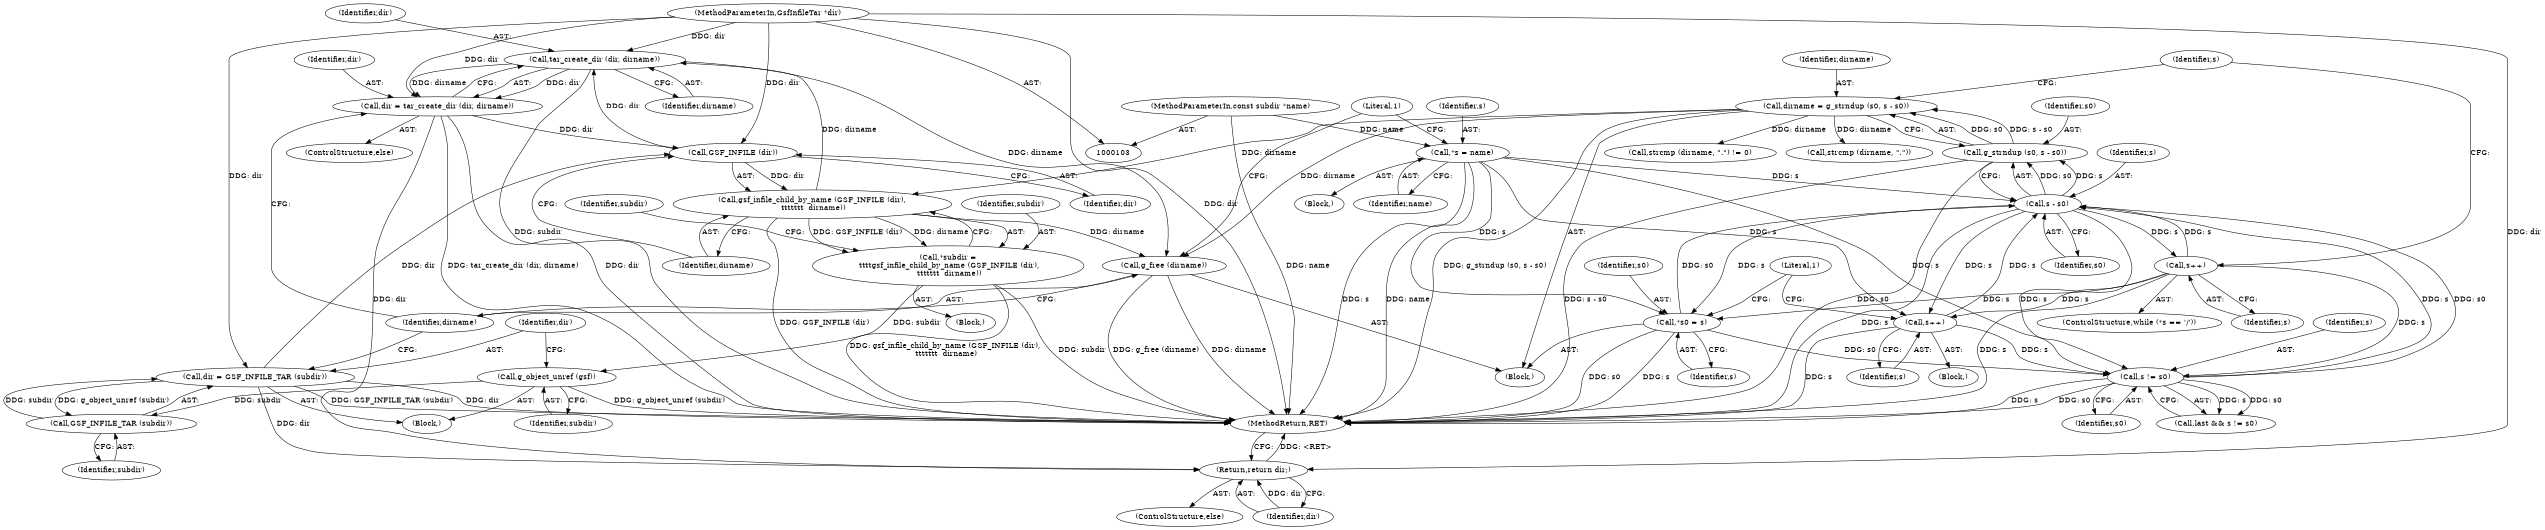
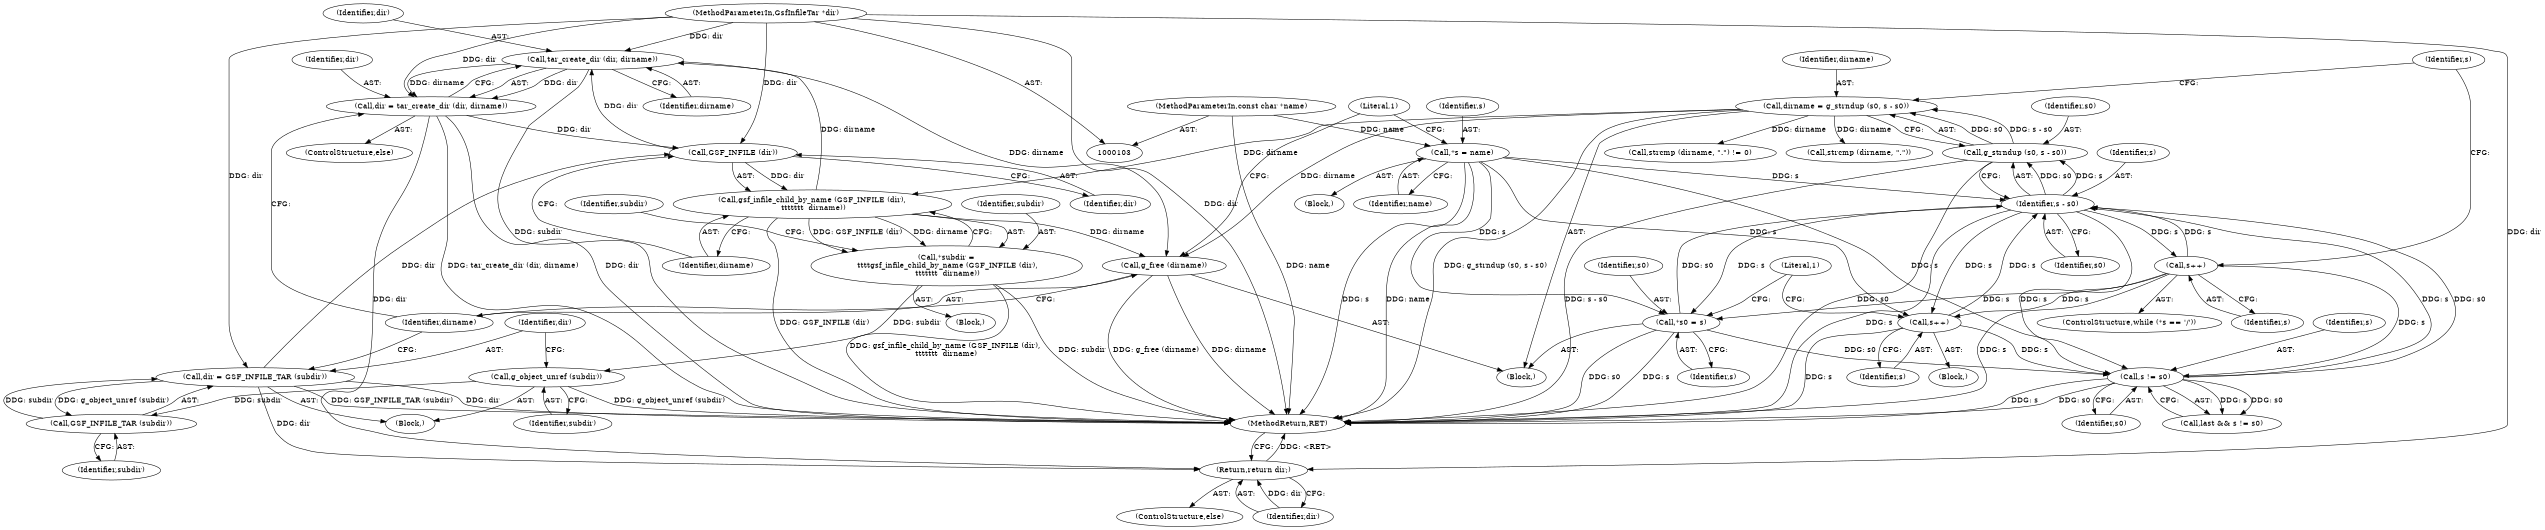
node "(MethodParameterIn,const subdir *name)": label "(MethodParameterIn,const subdir *name)" -> "(MethodParameterIn,const char *name)"
node "(Call,s - s0)": label "(Call,s - s0)" -> "(Identifier,s - s0)"
node "(Call,g_object_unref (gsf))": label "(Call,g_object_unref (gsf))" -> "(Call,g_object_unref (subdir))"
